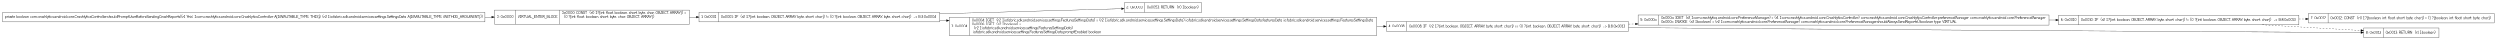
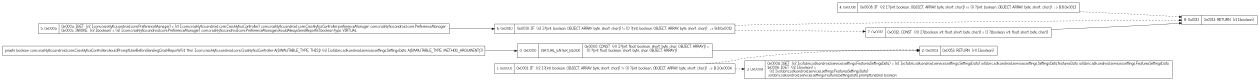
edge "1: 0x0001" -> "2: 0x0003": style solid -> dashed
edge "0: 0x0000" -> "1: 0x0001": now "0: 0x0000" -> "2: 0x0003"
edge "1: 0x0001" -> "3: 0x0004": style solid -> dashed
node "3: 0x0004": text "0x0006: IGET  (r2 I:boolean) =" -> "1x0006: IGET  (r2 I:boolean) ="
edge "4: 0x0008" -> "5: 0x000a": removed
edge "3: 0x0004" -> "4: 0x0008": removed
edge "7: 0x0012" -> "8: 0x0013": added
edge "4: 0x0008" -> "8: 0x0013": style solid -> dashed
